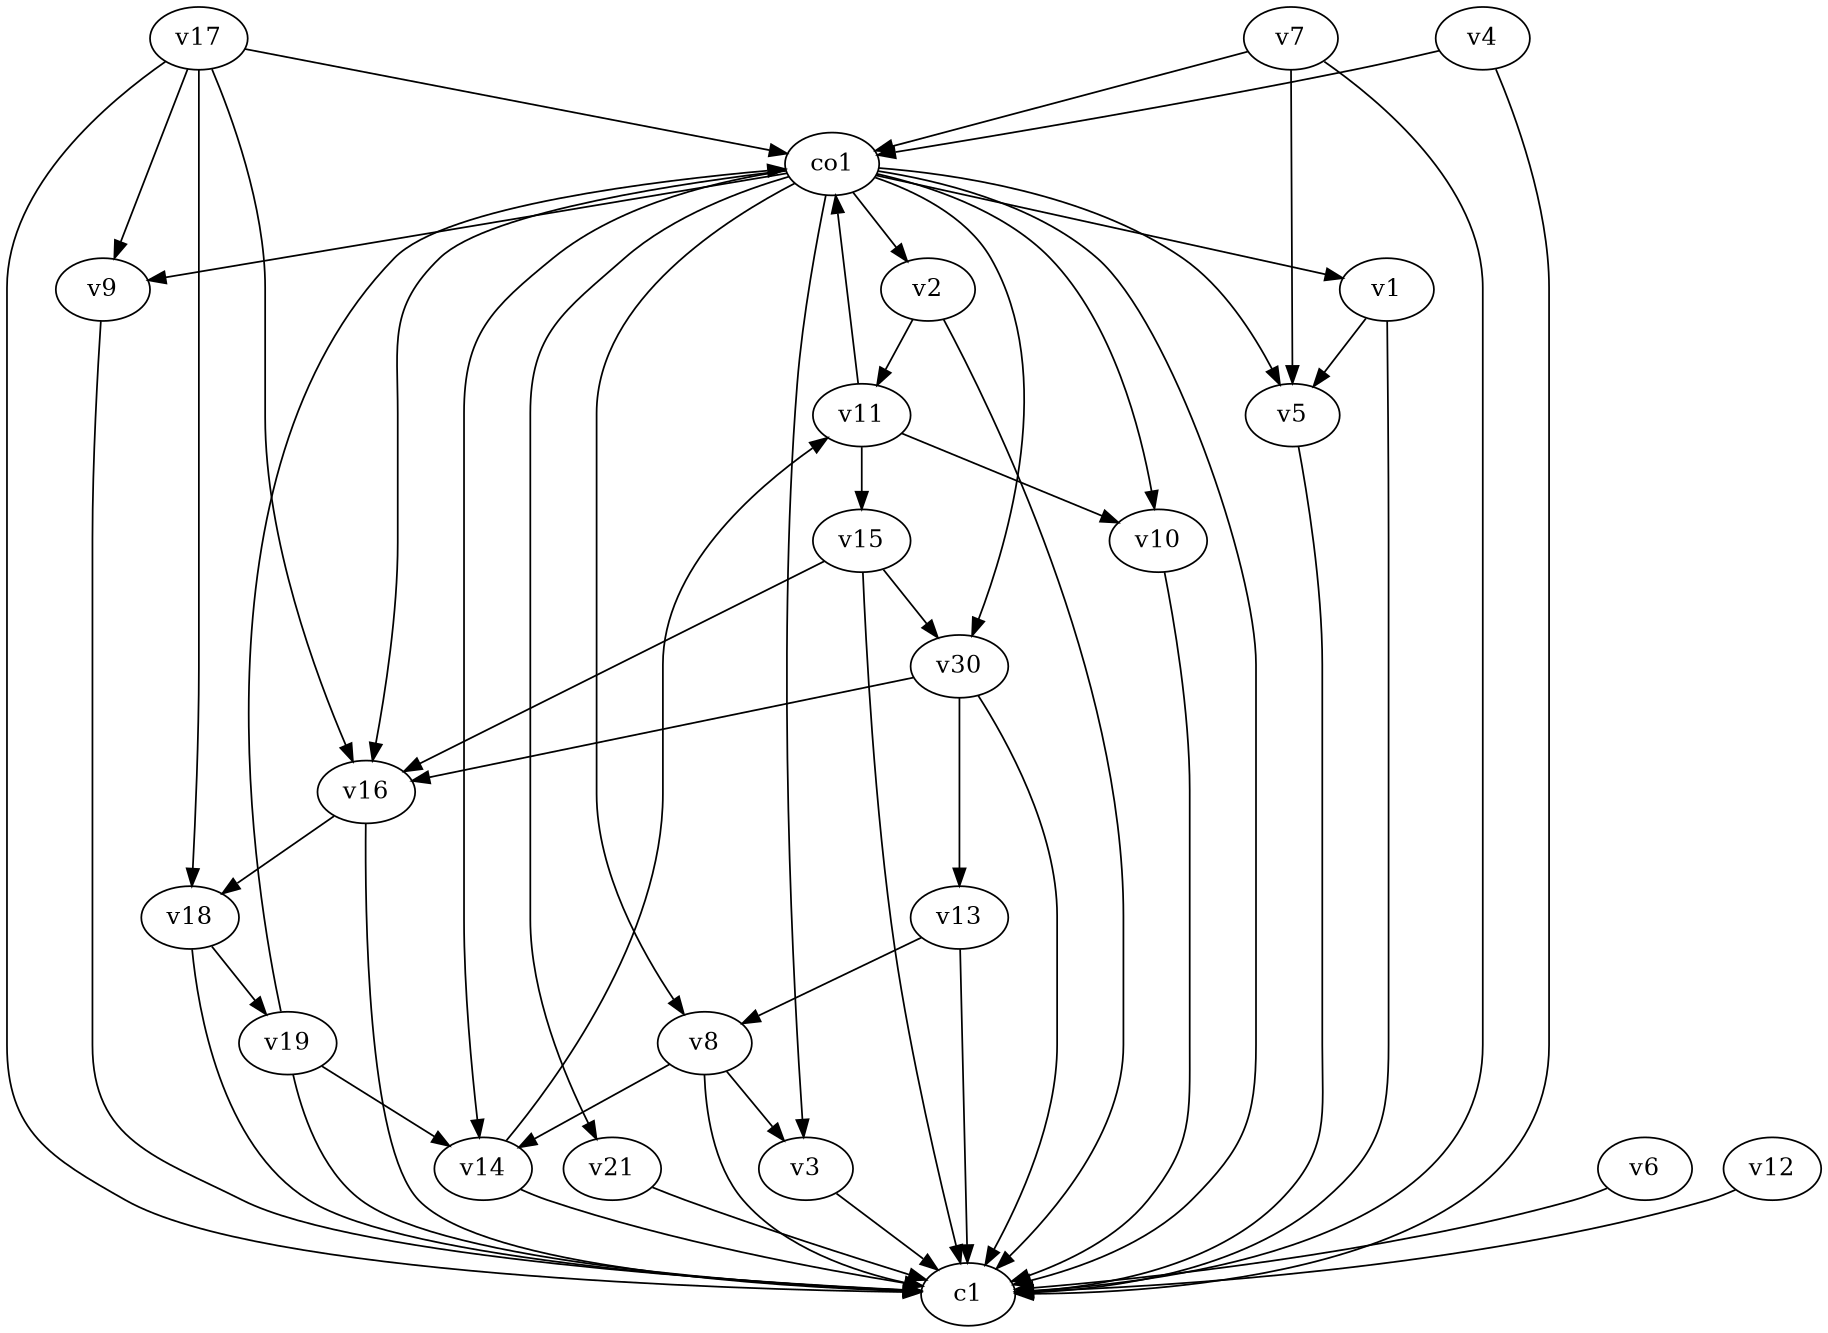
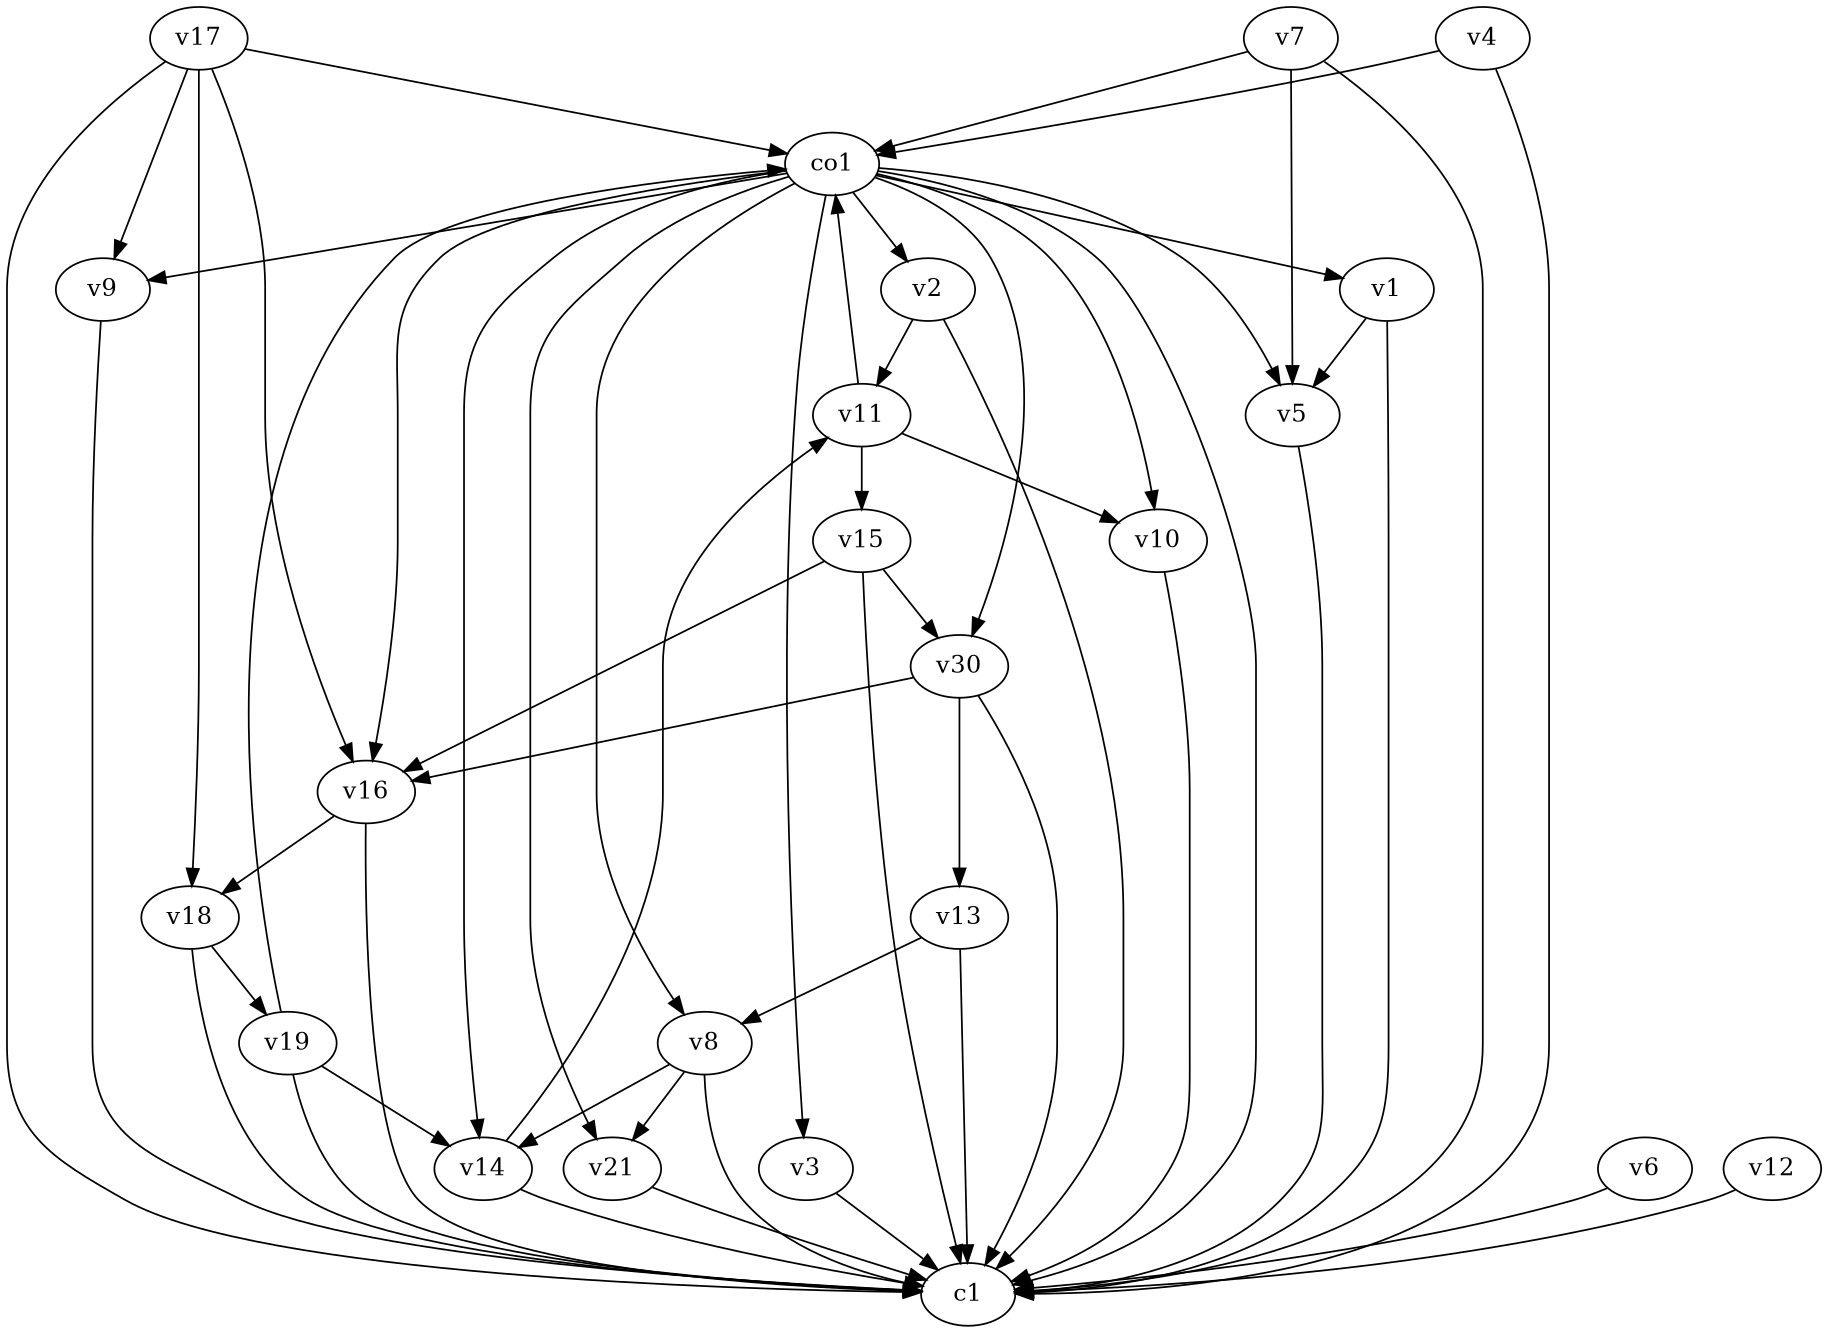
edge "v8" -> "v3": now "v8" -> "v21"
